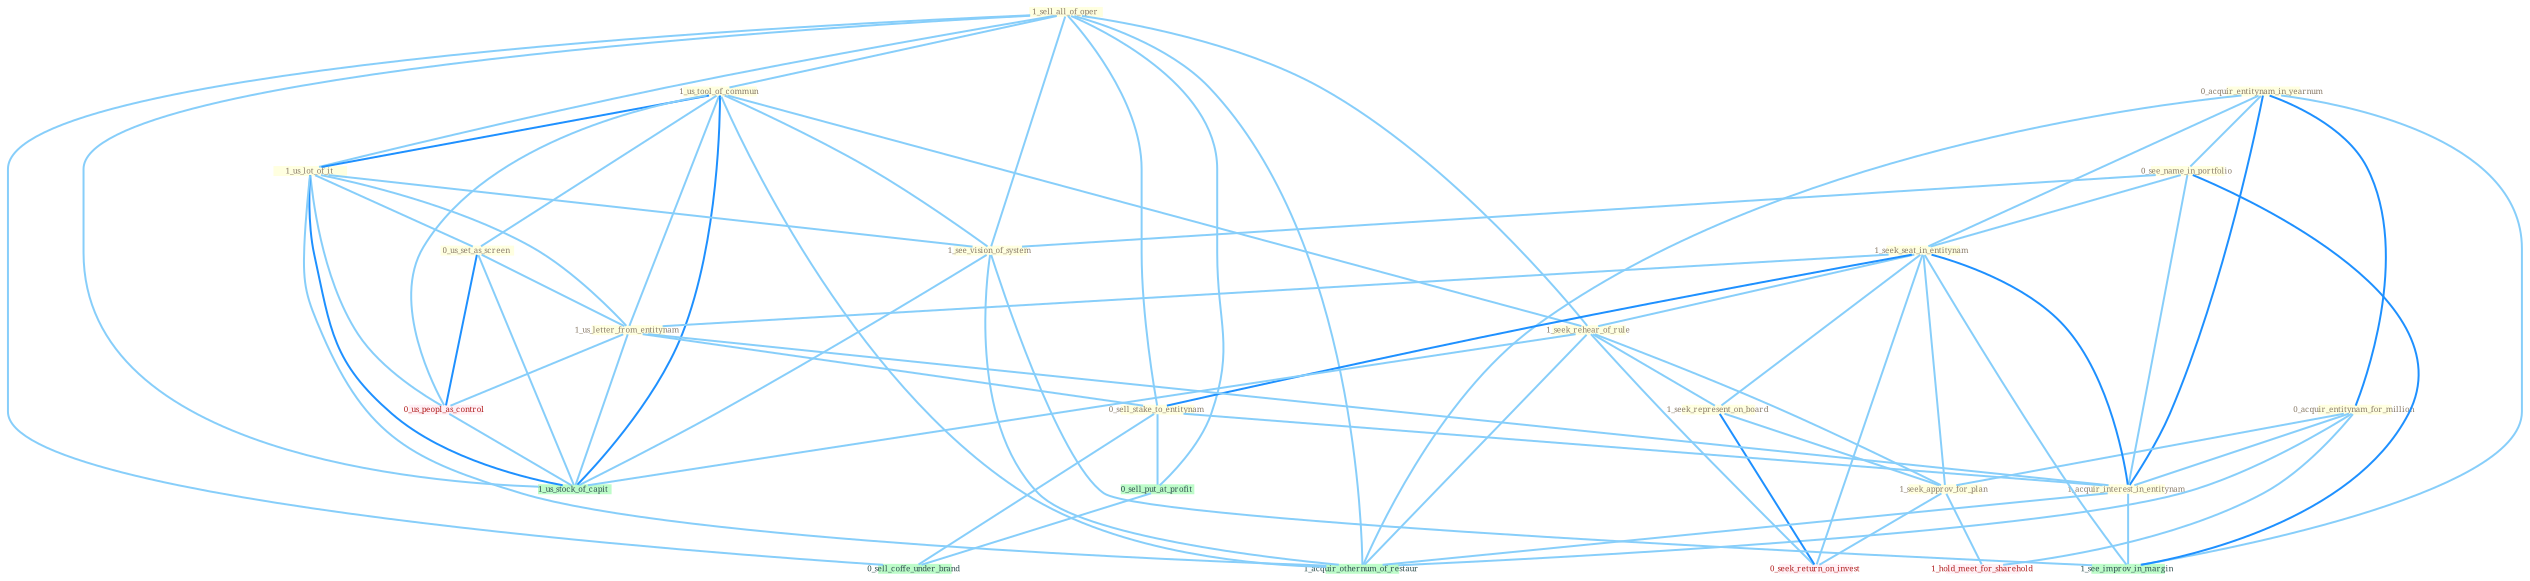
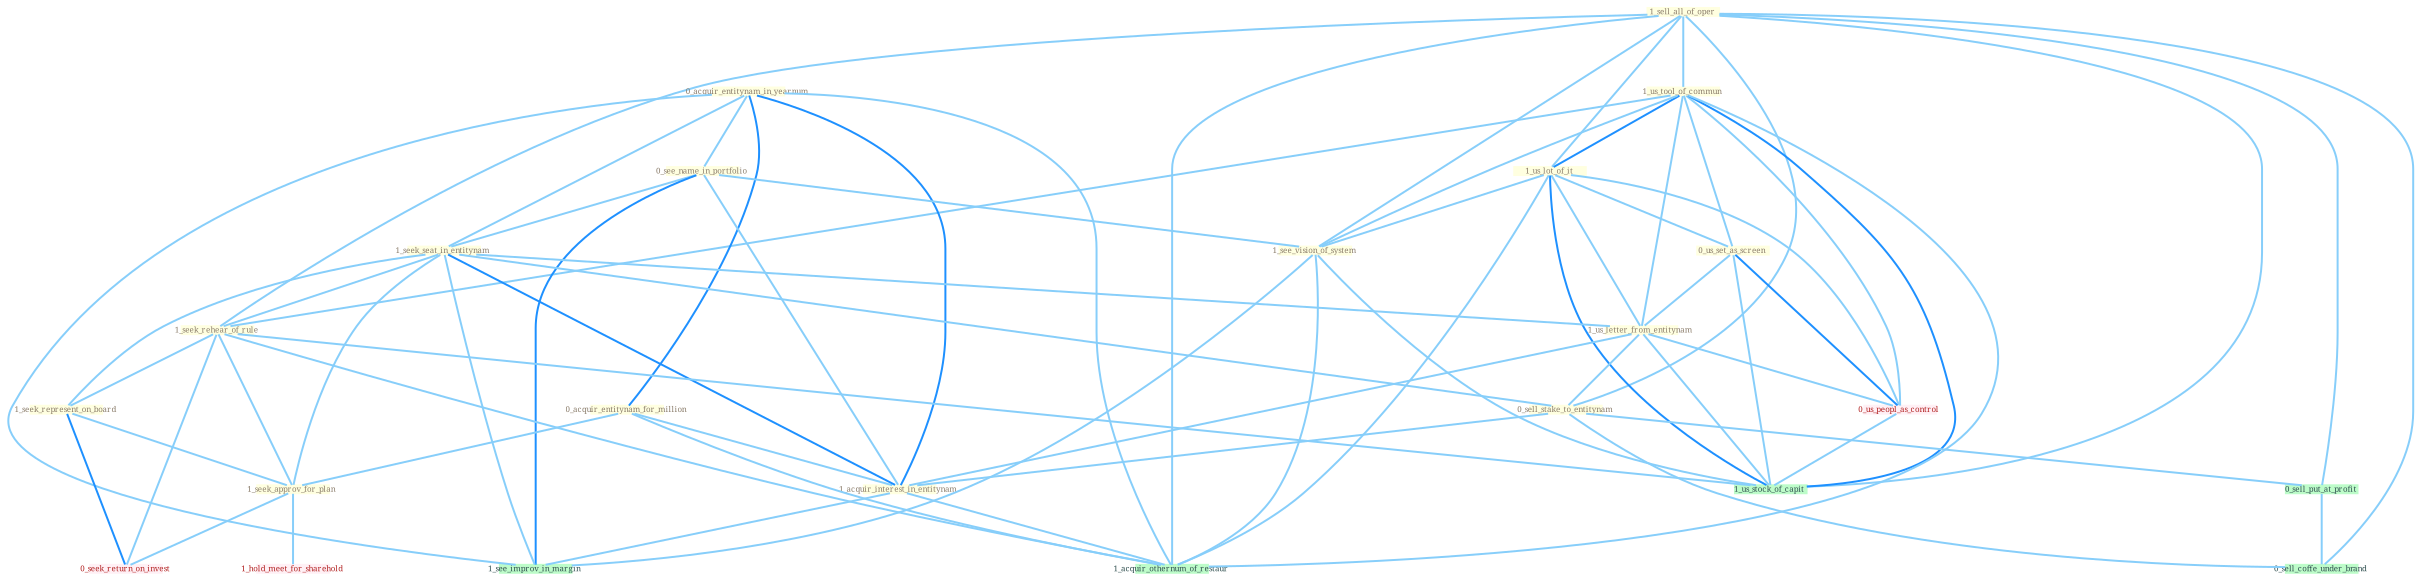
edge "1_seek_seat_in_entitynam" -- "0_sell_stake_to_entitynam": color #1e90ff -> #87cefa
edge "1_seek_seat_in_entitynam" -- "0_seek_return_on_invest": removed
edge "0_acquir_entitynam_for_million" -- "1_hold_meet_for_sharehold": removed
